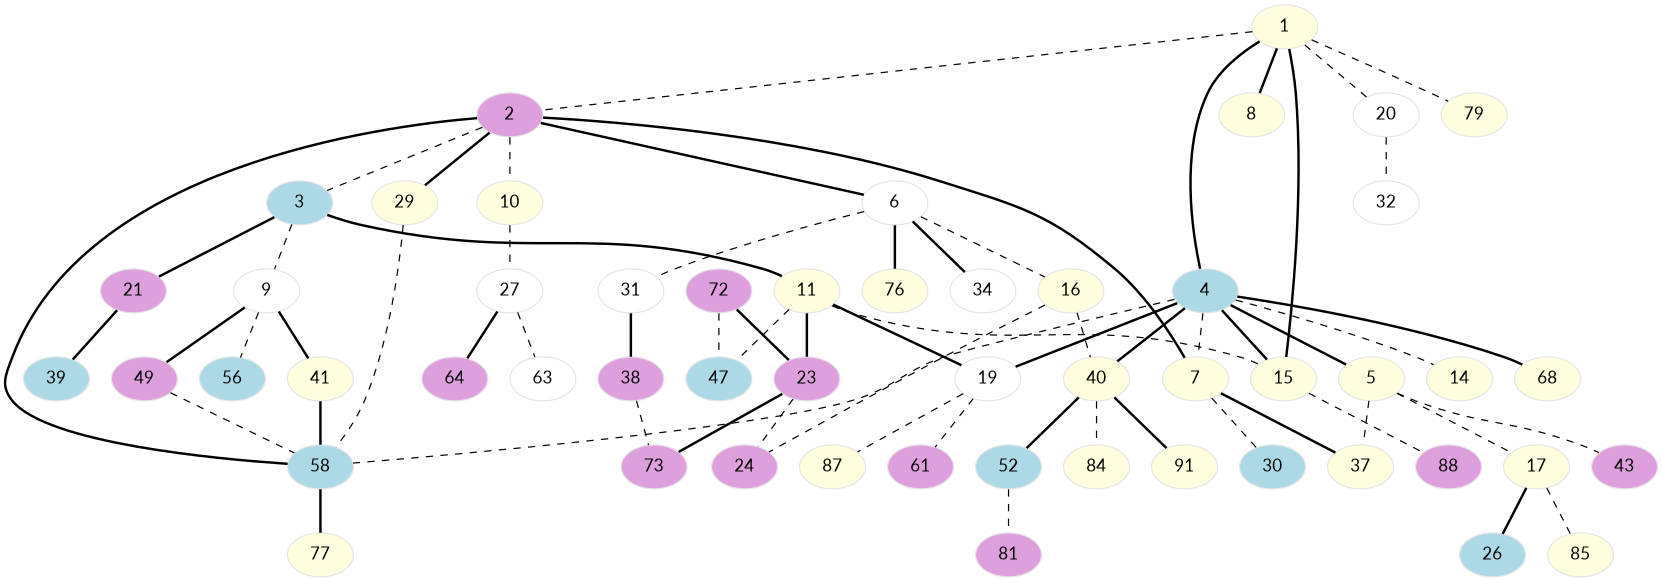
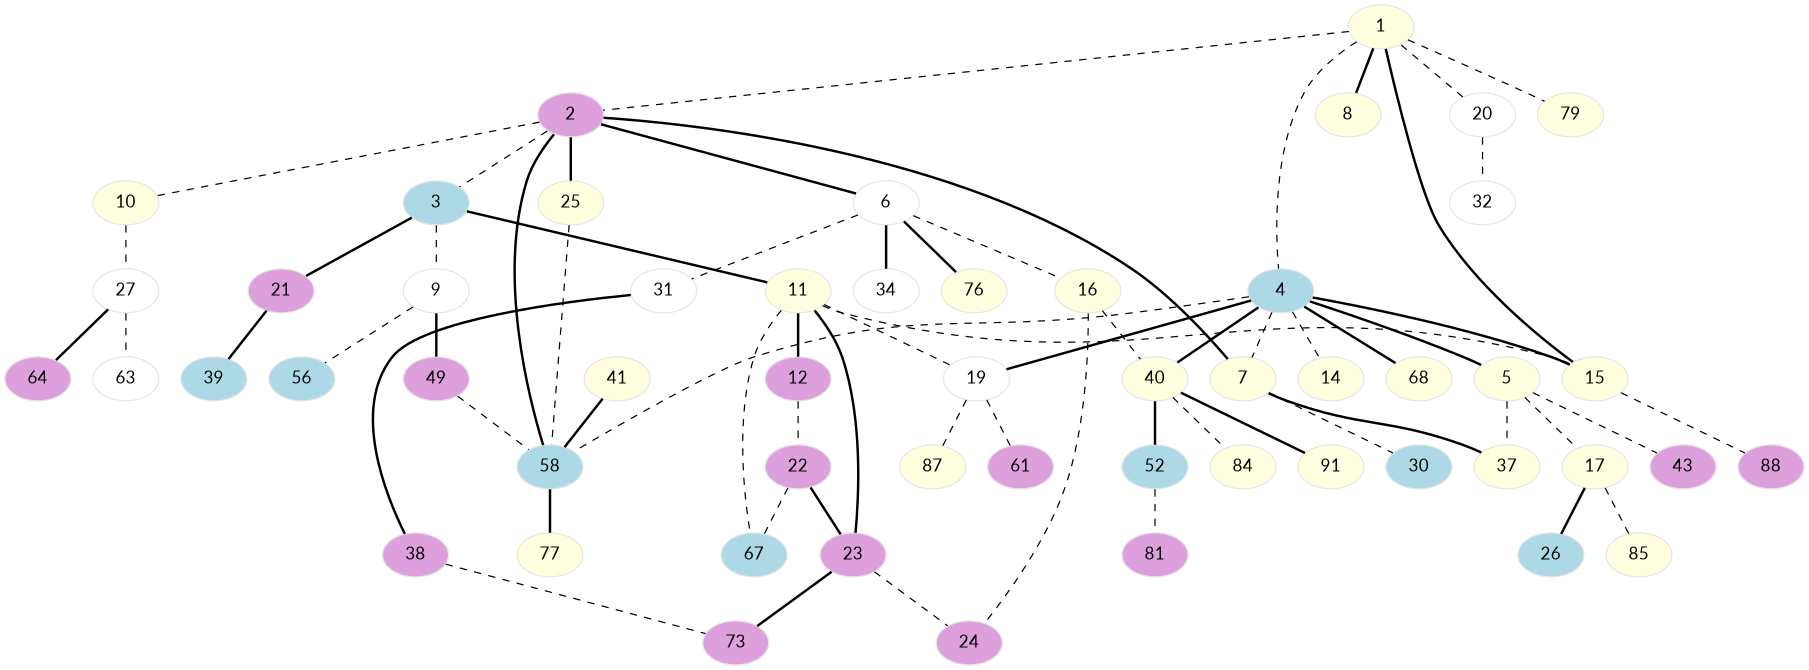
edge "1" -- "4": style bold -> dashed
node "29": label "29" -> "25"
node "72": label "72" -> "22"
edge "9" -- "41": removed
edge "11" -- "19": style bold -> dashed
node "47": label "47" -> "67"
node "12": added
